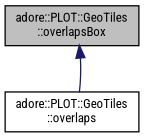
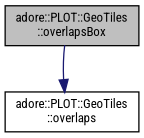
edge "adore::PLOT::GeoTiles ::overlaps" -> "adore::PLOT::GeoTiles ::overlapsBox": reversed
